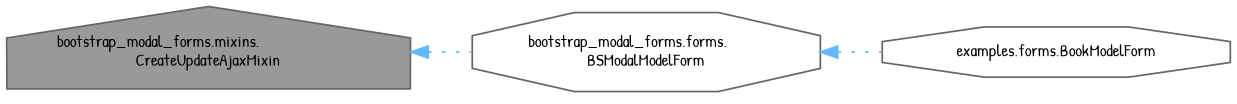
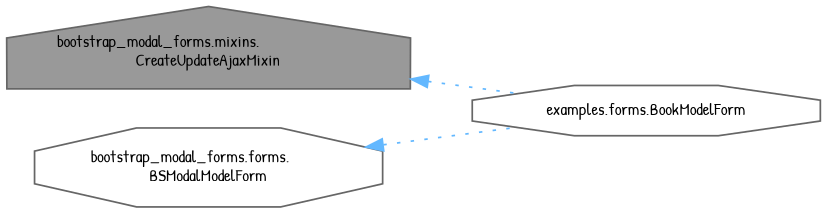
edge "bootstrap_modal_forms.forms. BSModalModelForm" -> "bootstrap_modal_forms.mixins. CreateUpdateAjaxMixin": now "examples.forms.BookModelForm" -> "bootstrap_modal_forms.mixins. CreateUpdateAjaxMixin"
